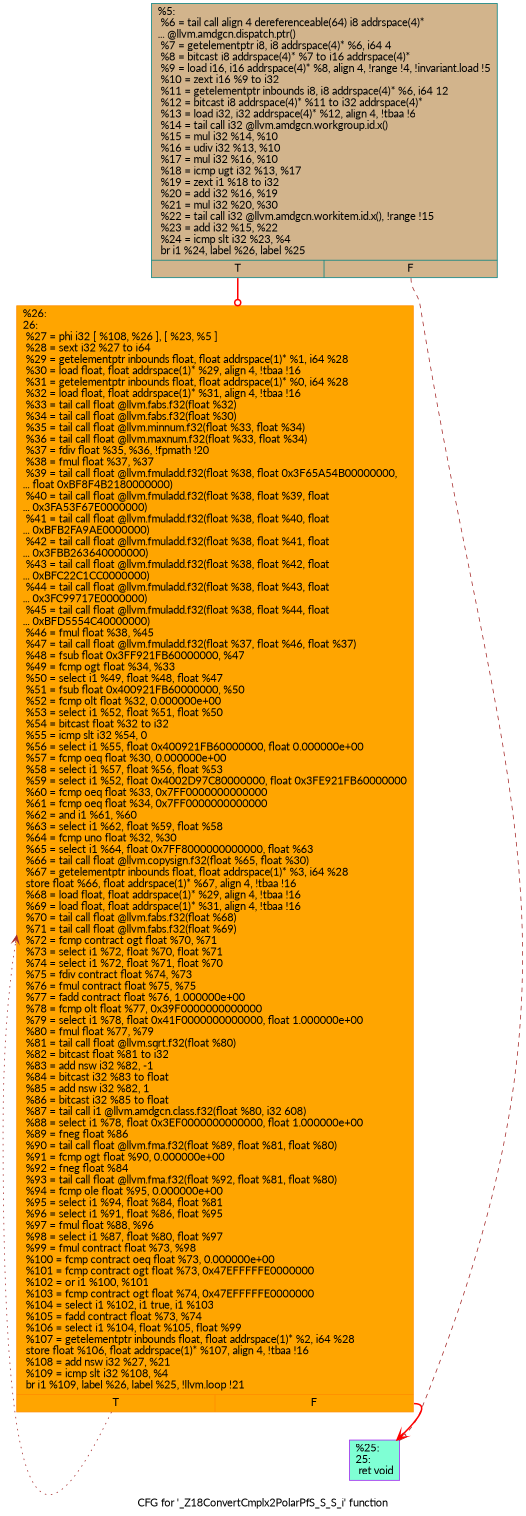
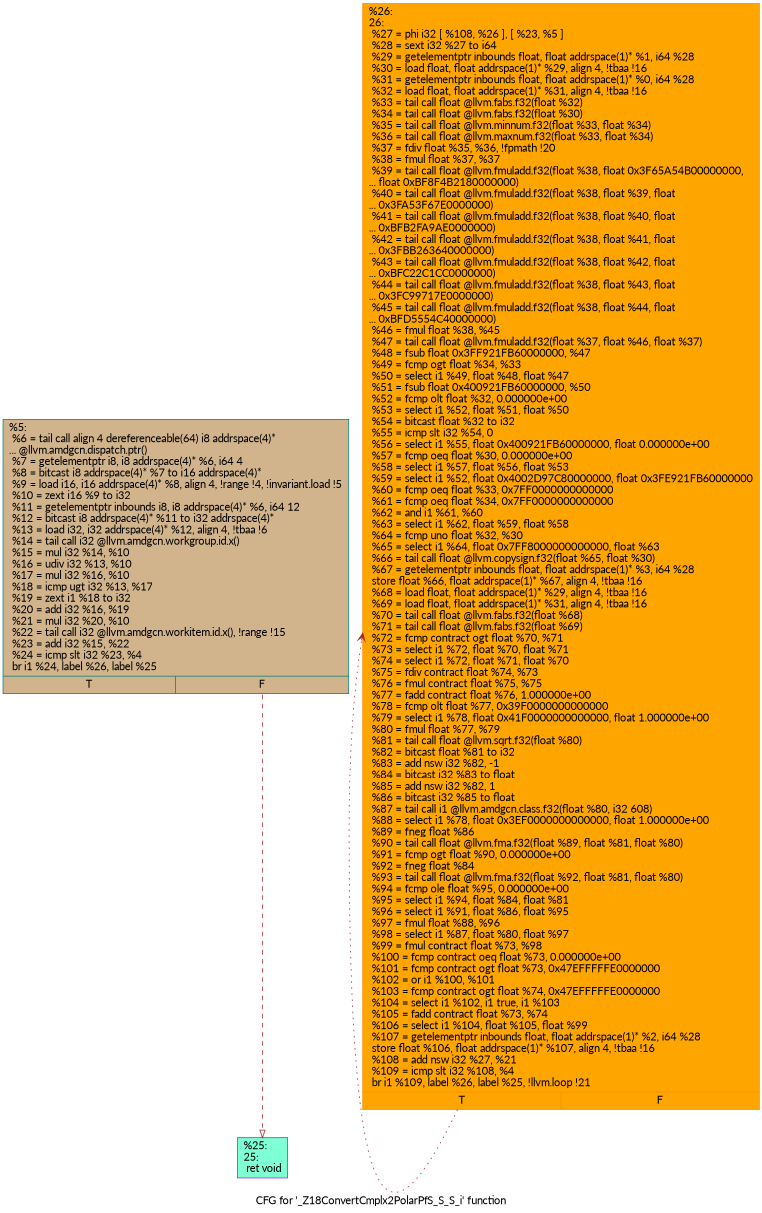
node "%5:": text "%21 = mul i32 %20, %30" -> "%21 = mul i32 %20, %10"
edge "%5:" -> "%26:": removed
edge "%26:" -> "%25:": removed
